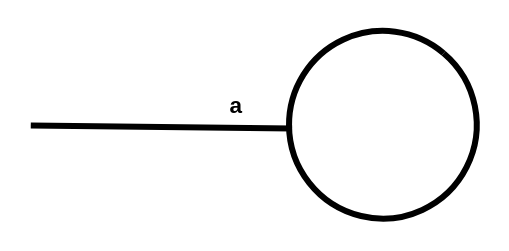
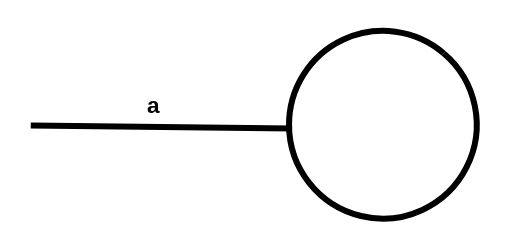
node "a": moved (236, 104) -> (154, 104)
